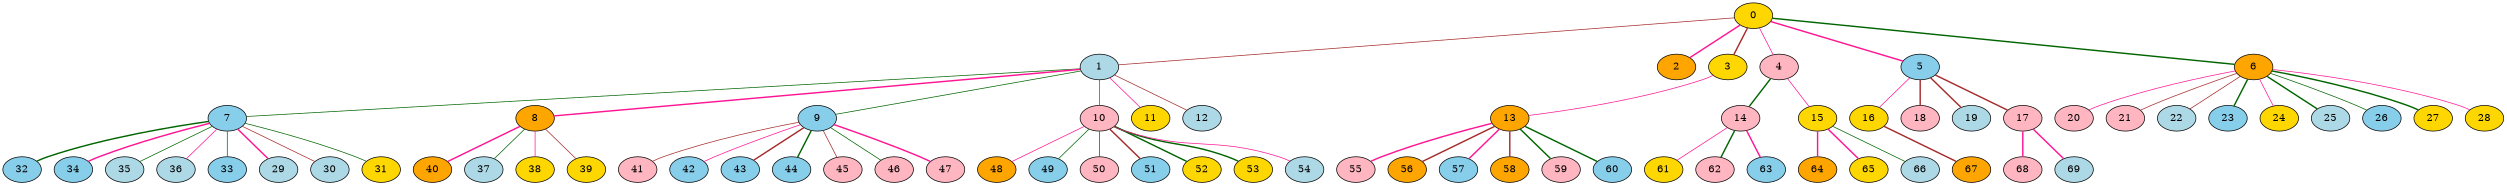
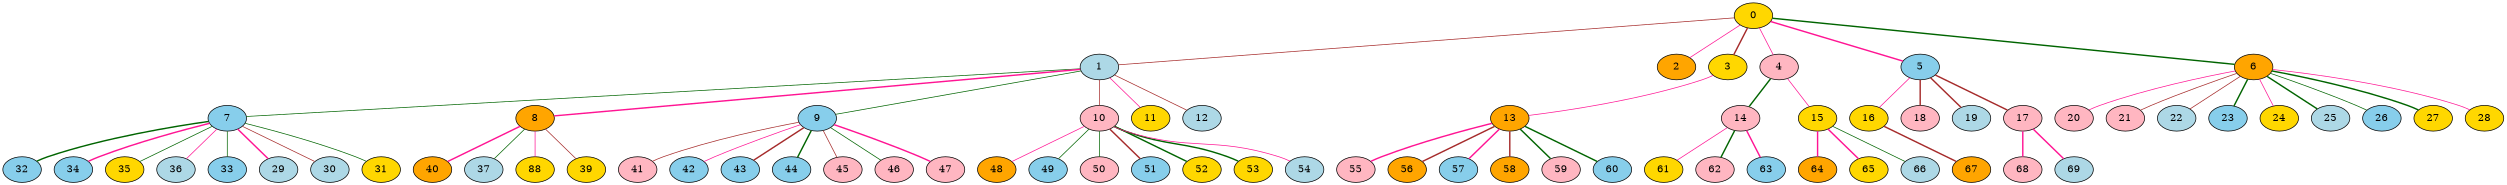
edge "0" -- "2": style bold -> solid
node "35": fillcolor lightblue -> gold
node "38": label "38" -> "88"
